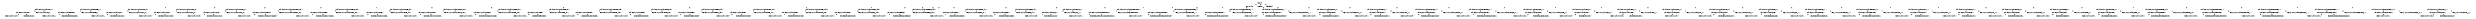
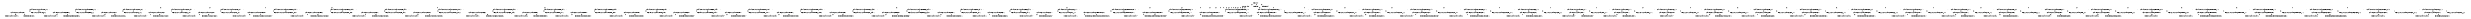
node "(FIELD_IDENTIFIER,FLAG_FILETIME_DEF,FLAG_FILETIME_DEF)": removed
